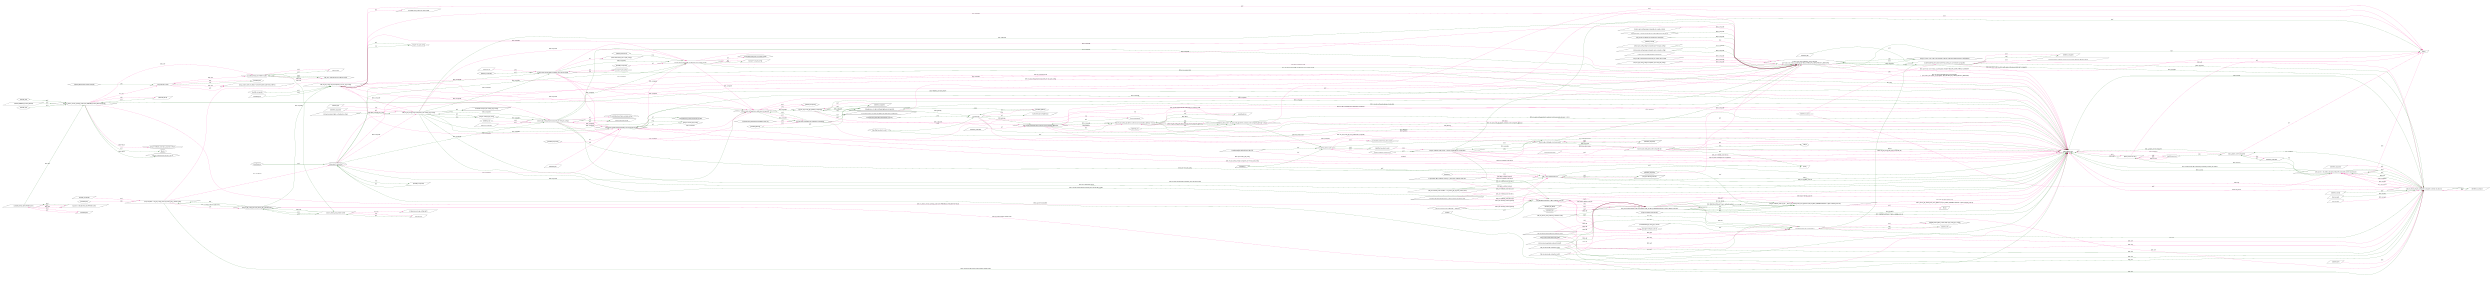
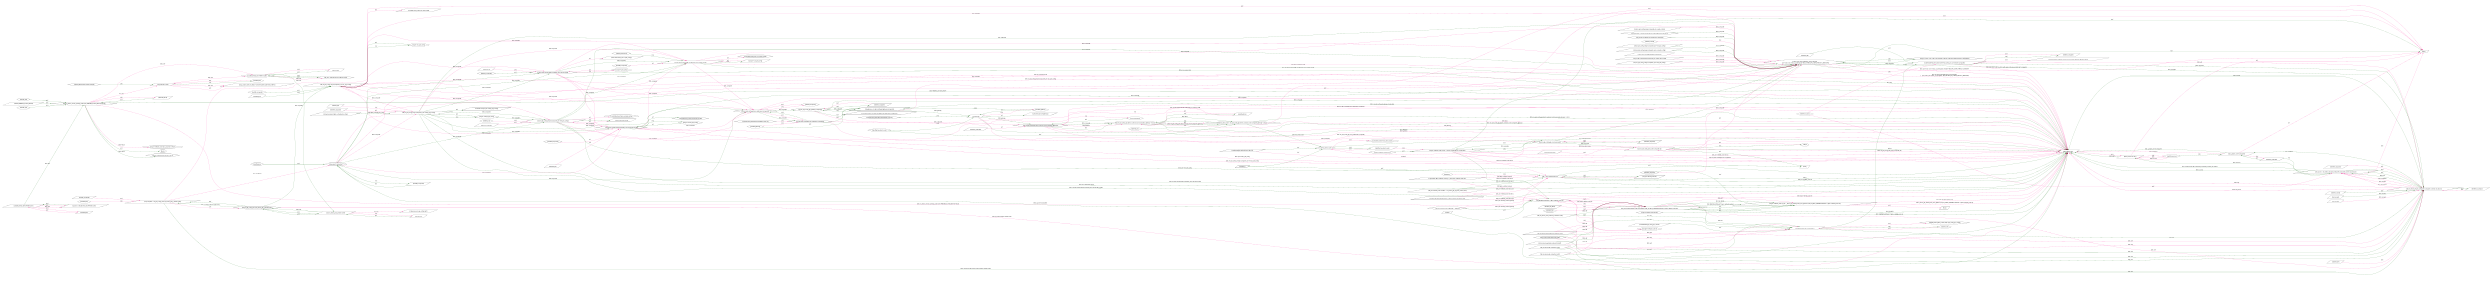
edge "(Call,nm_ip6_config_merge (composite, priv->ac_ip6_config))" -> "(Call,nm_ip6_config_merge (composite, priv->vpn6_config))": added, label "DDG: composite"
